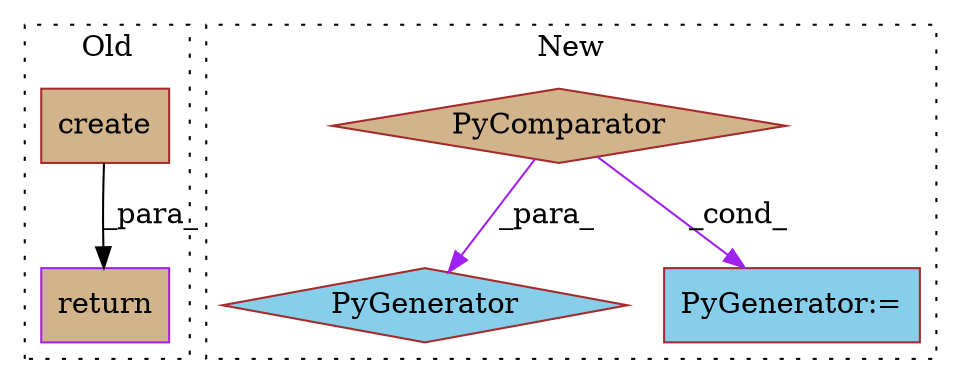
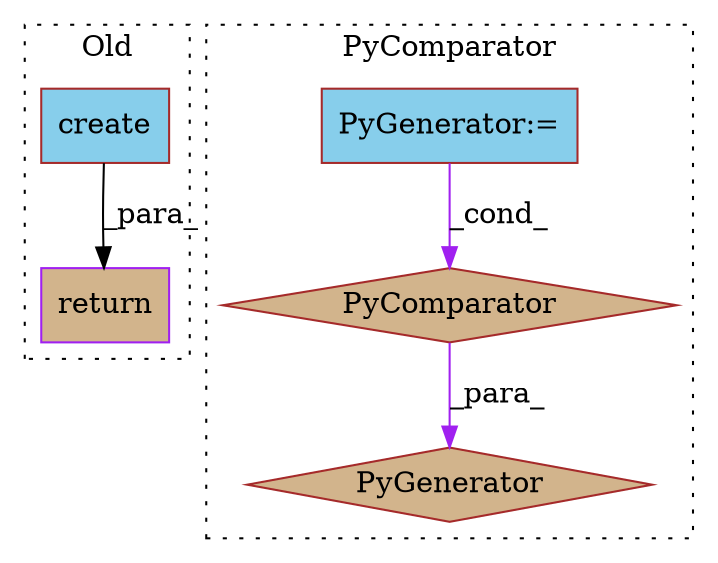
cluster "New": label "New" -> "PyComparator"
node "create": fillcolor tan -> skyblue
edge "PyComparator" -> "PyGenerator:=": reversed
node "PyGenerator": fillcolor skyblue -> tan
